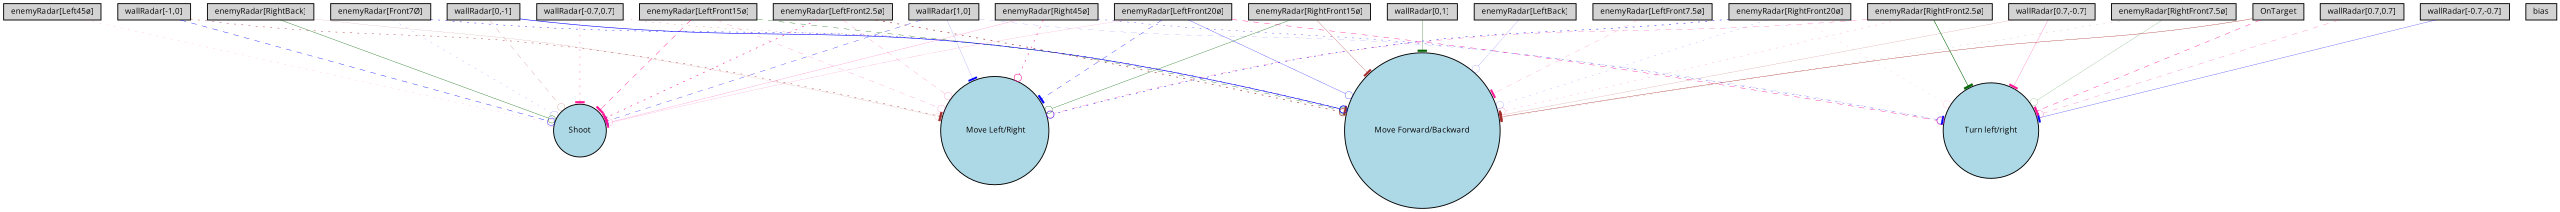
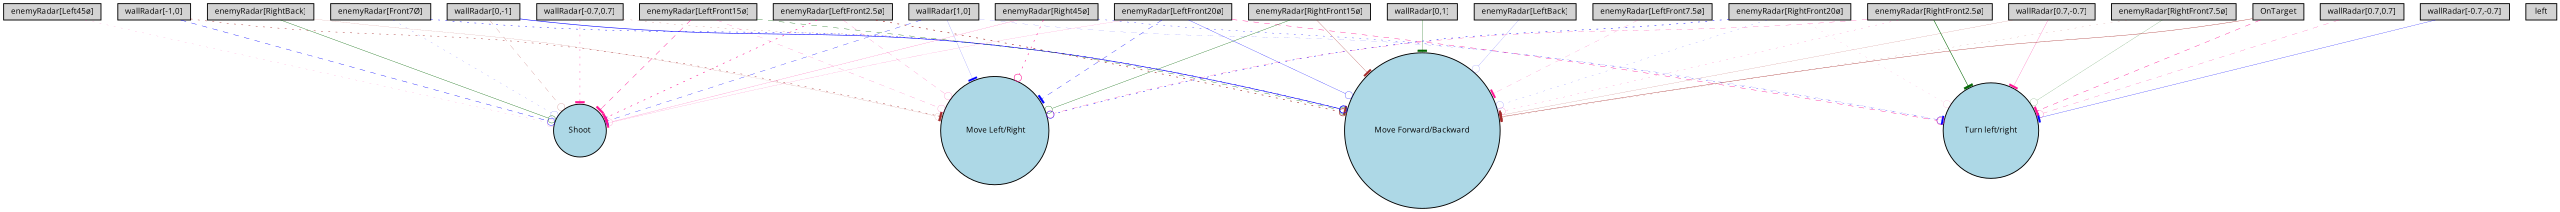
node "bias": label "bias" -> "left"
